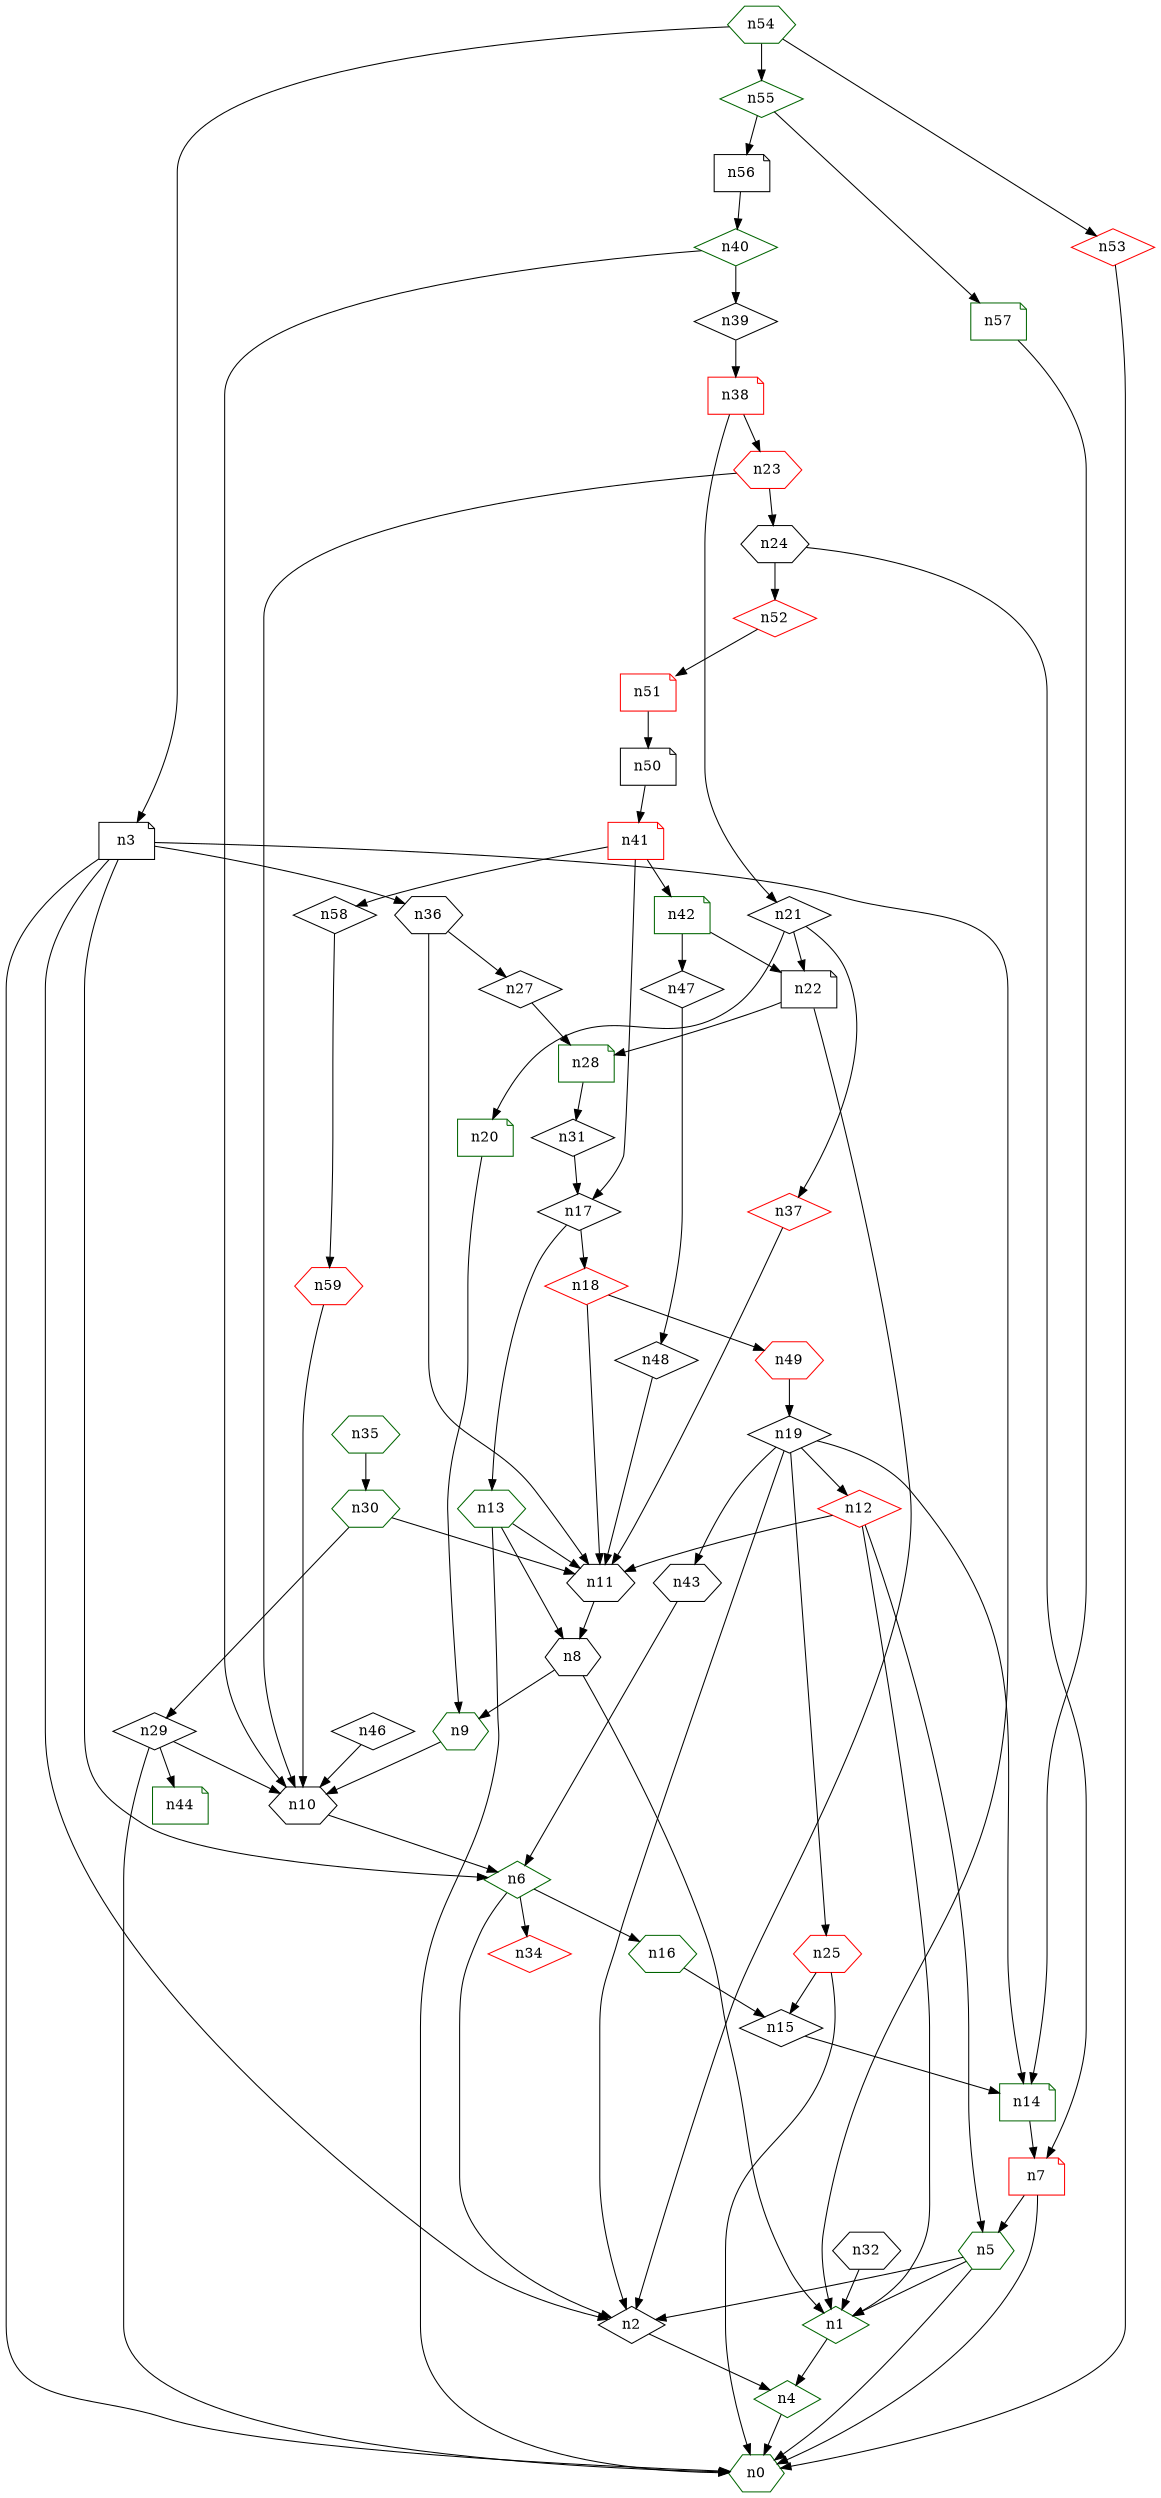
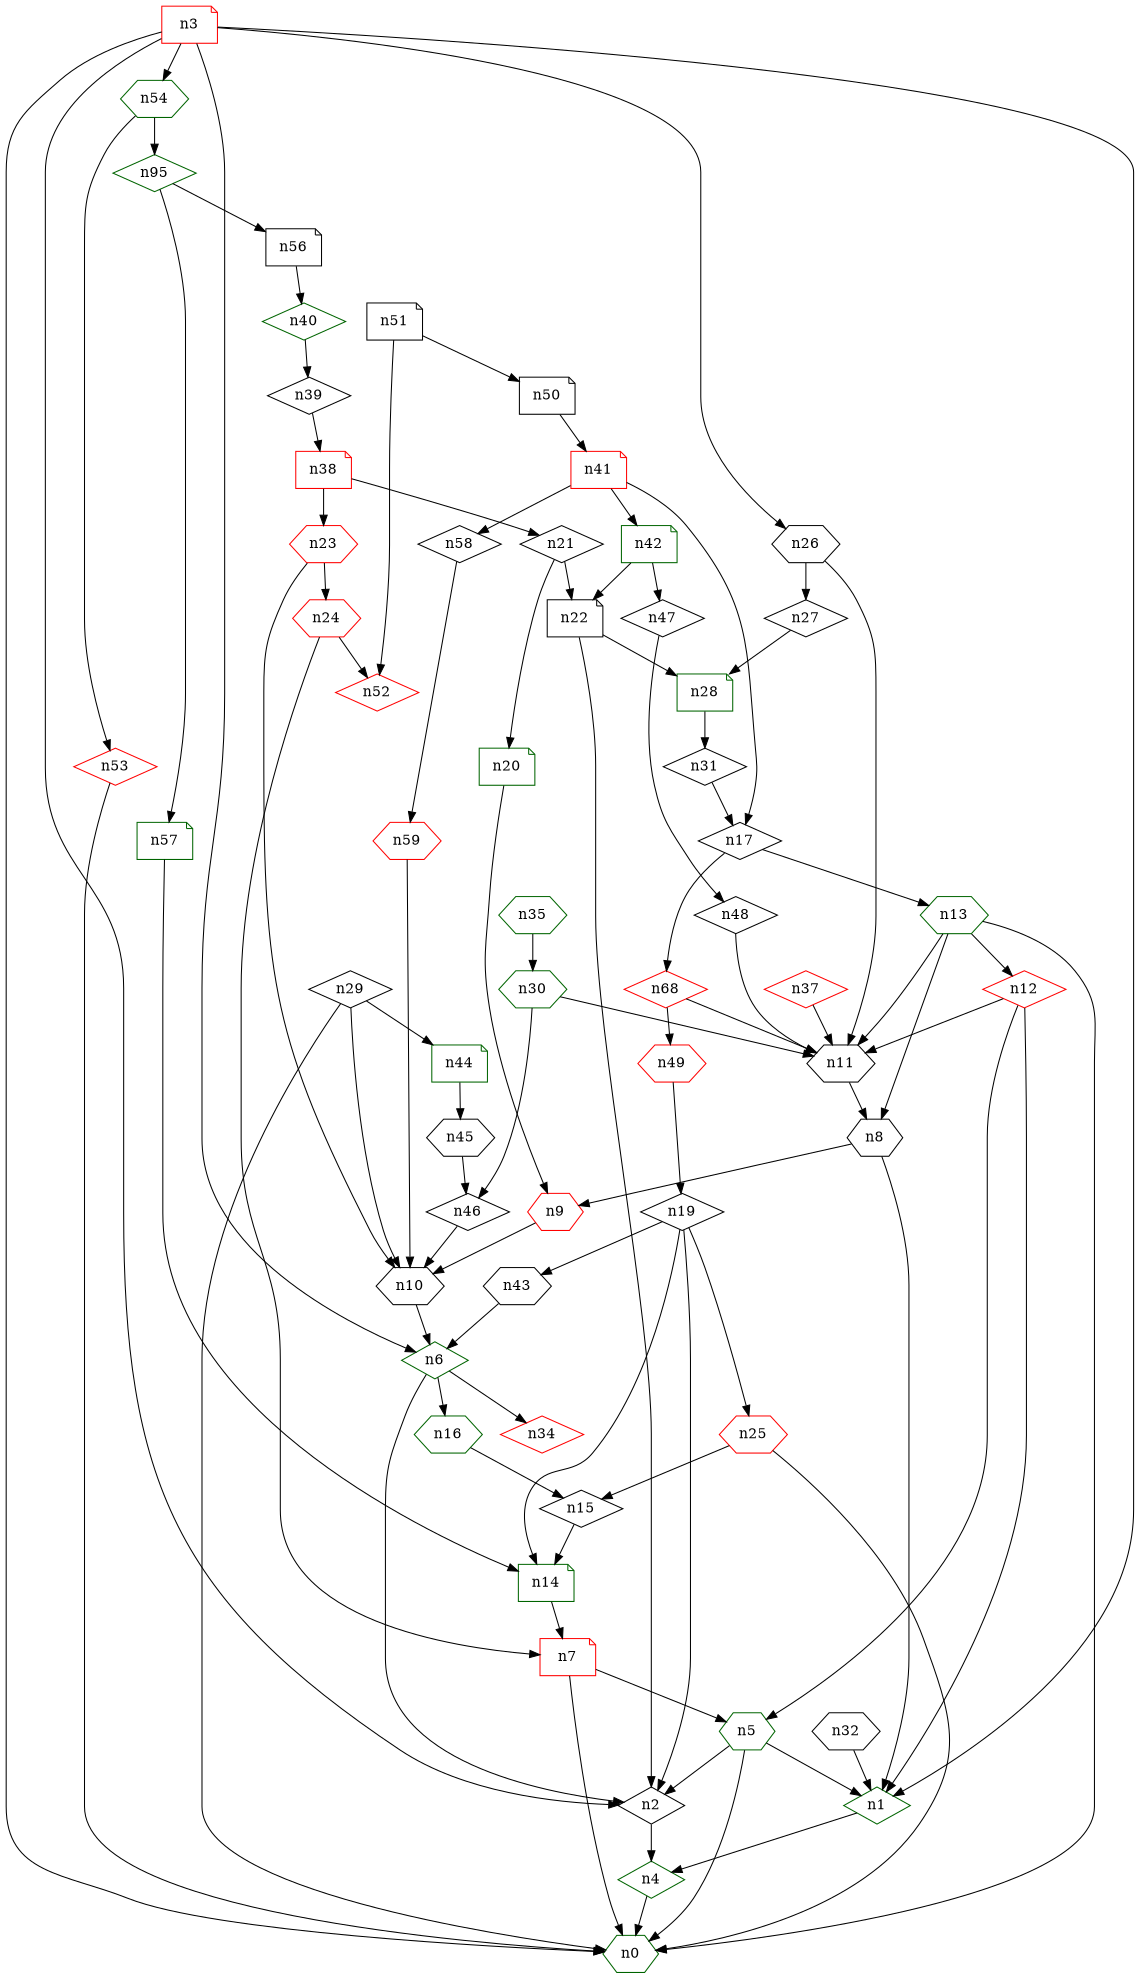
node "n55": label "n55" -> "n95"
edge "n54" -> "n3": reversed
node "n24": color black -> red
edge "n52" -> "n51": reversed
node "n51": color red -> black
edge "n40" -> "n10": removed
node "n3": color black -> red
node "n36": label "n36" -> "n26"
edge "n21" -> "n37": removed
node "n45": added
node "n18": label "n18" -> "n68"
edge "n19" -> "n12": now "n13" -> "n12"
edge "n30" -> "n29": now "n30" -> "n46"
node "n9": color darkgreen -> red
